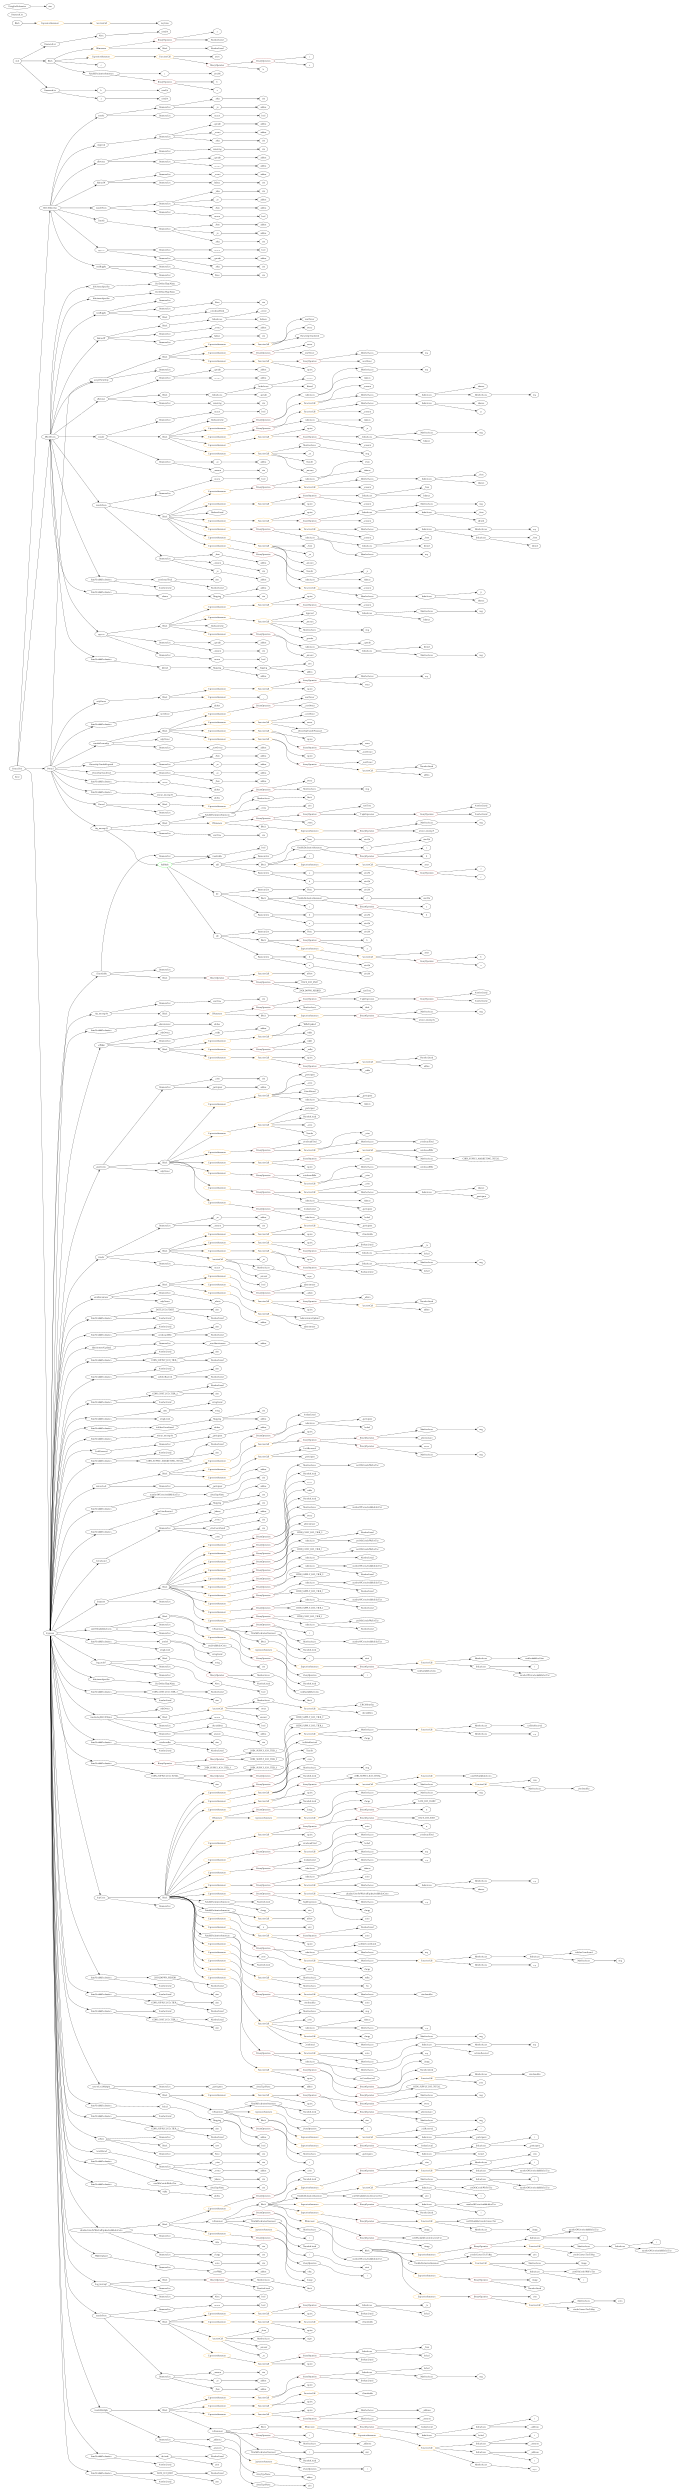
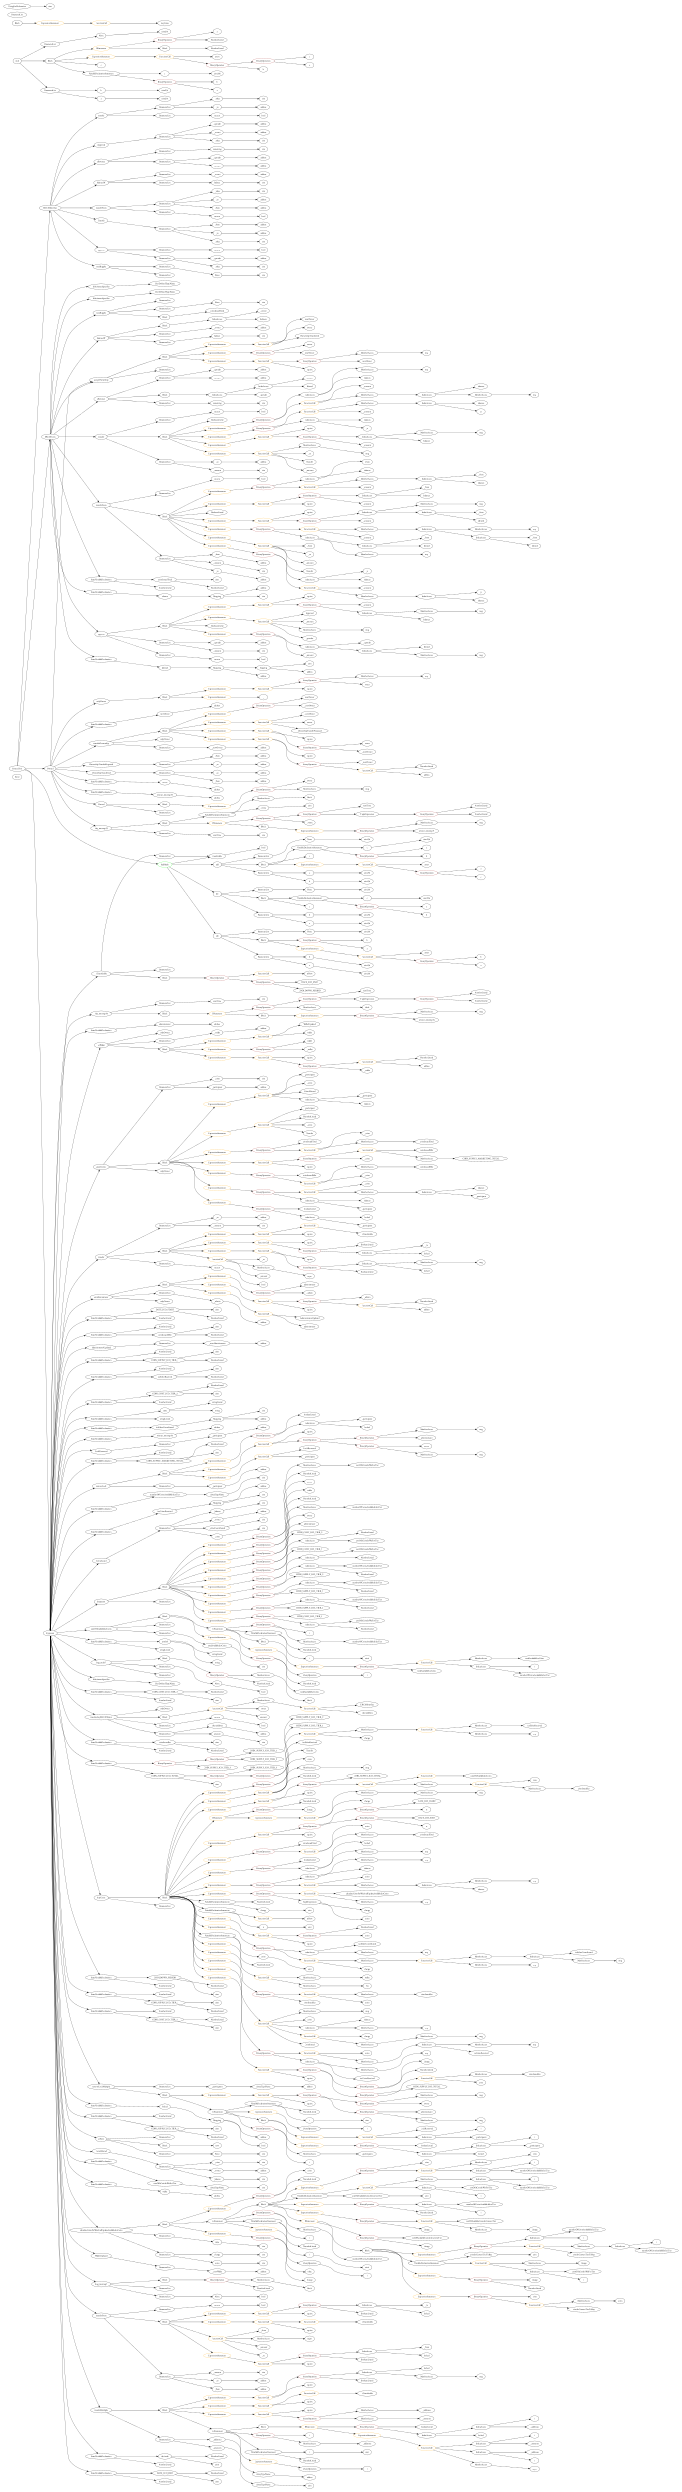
edge "play_tmstmp35" -> "SafeMath": now "SourceUnit" -> "SafeMath"
